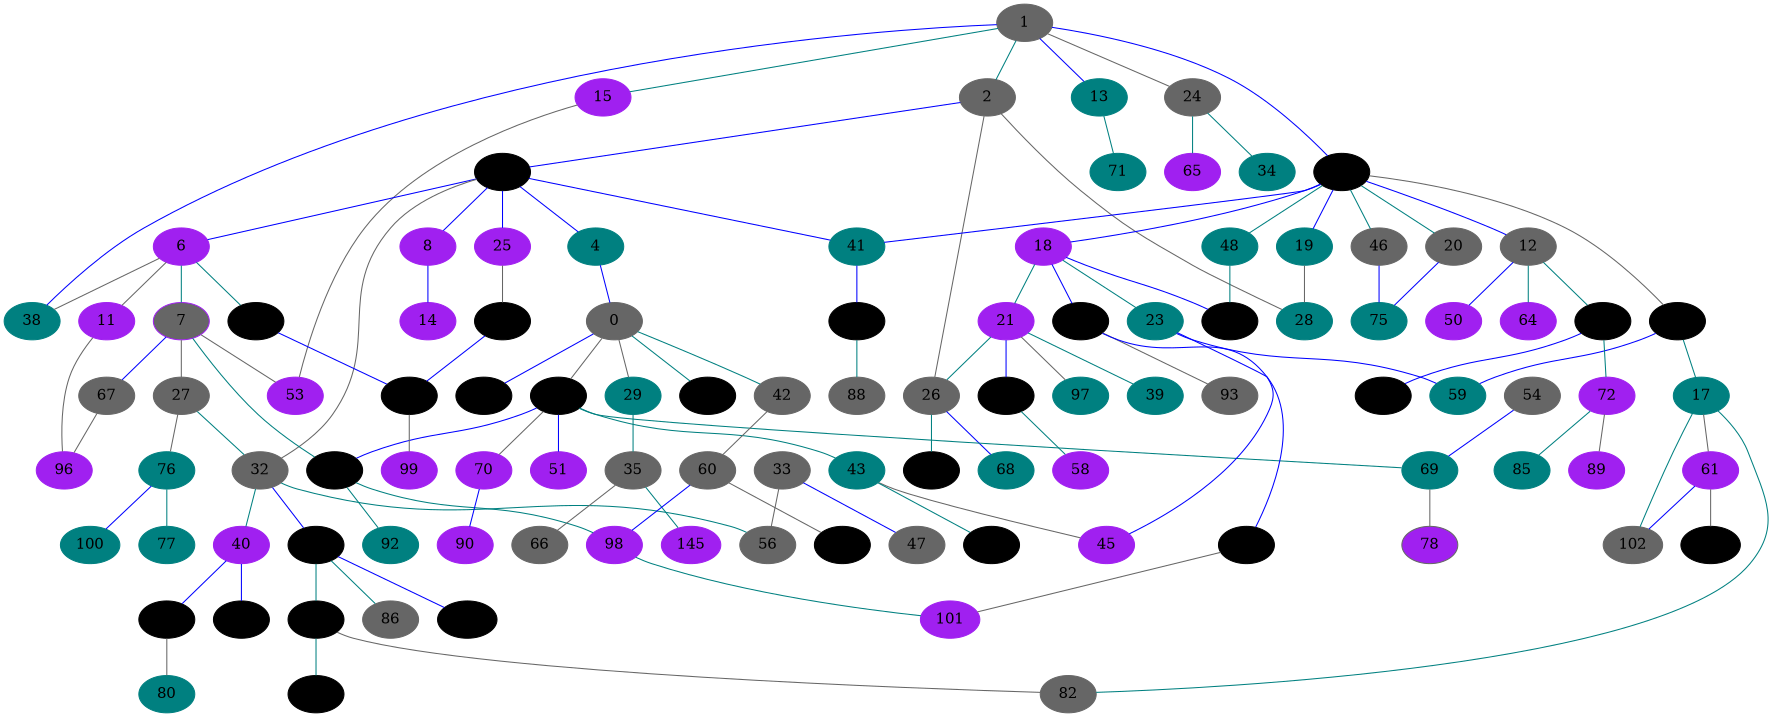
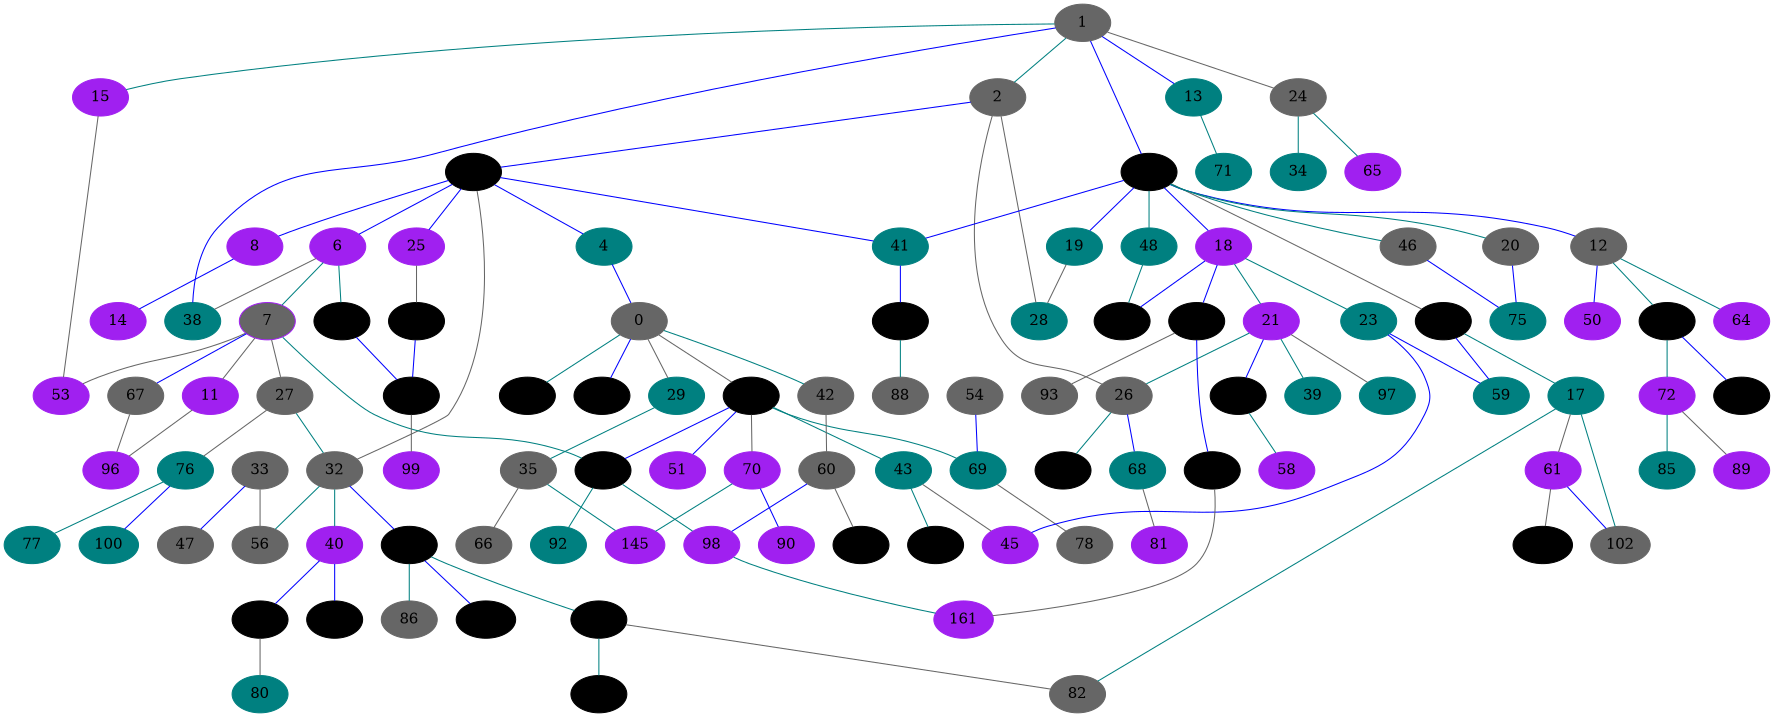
edge "6" -- "11": now "7" -- "11"
edge "70" -- "145": added
node "81": added
node "78": fillcolor purple -> gray40
node "101": label "101" -> "161"
